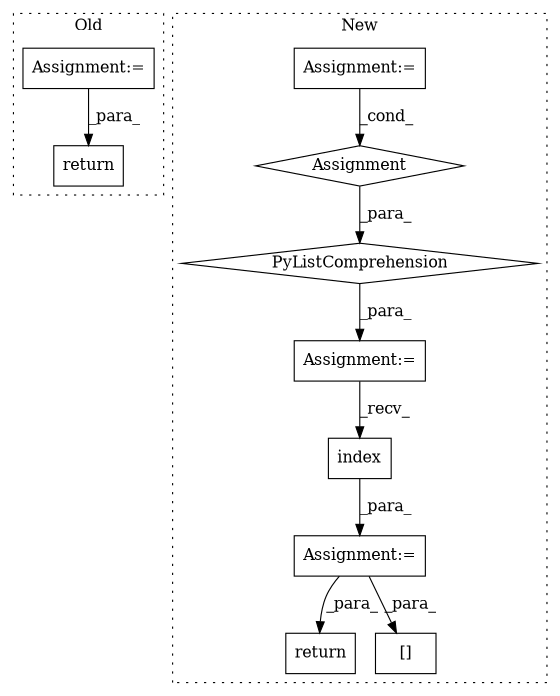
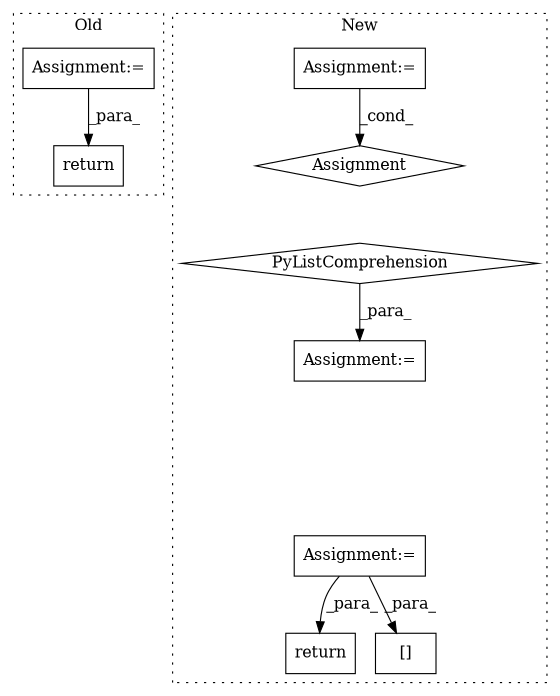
edge "Assignment" -> "PyListComprehension": removed, label "_para_"
node "index": removed
